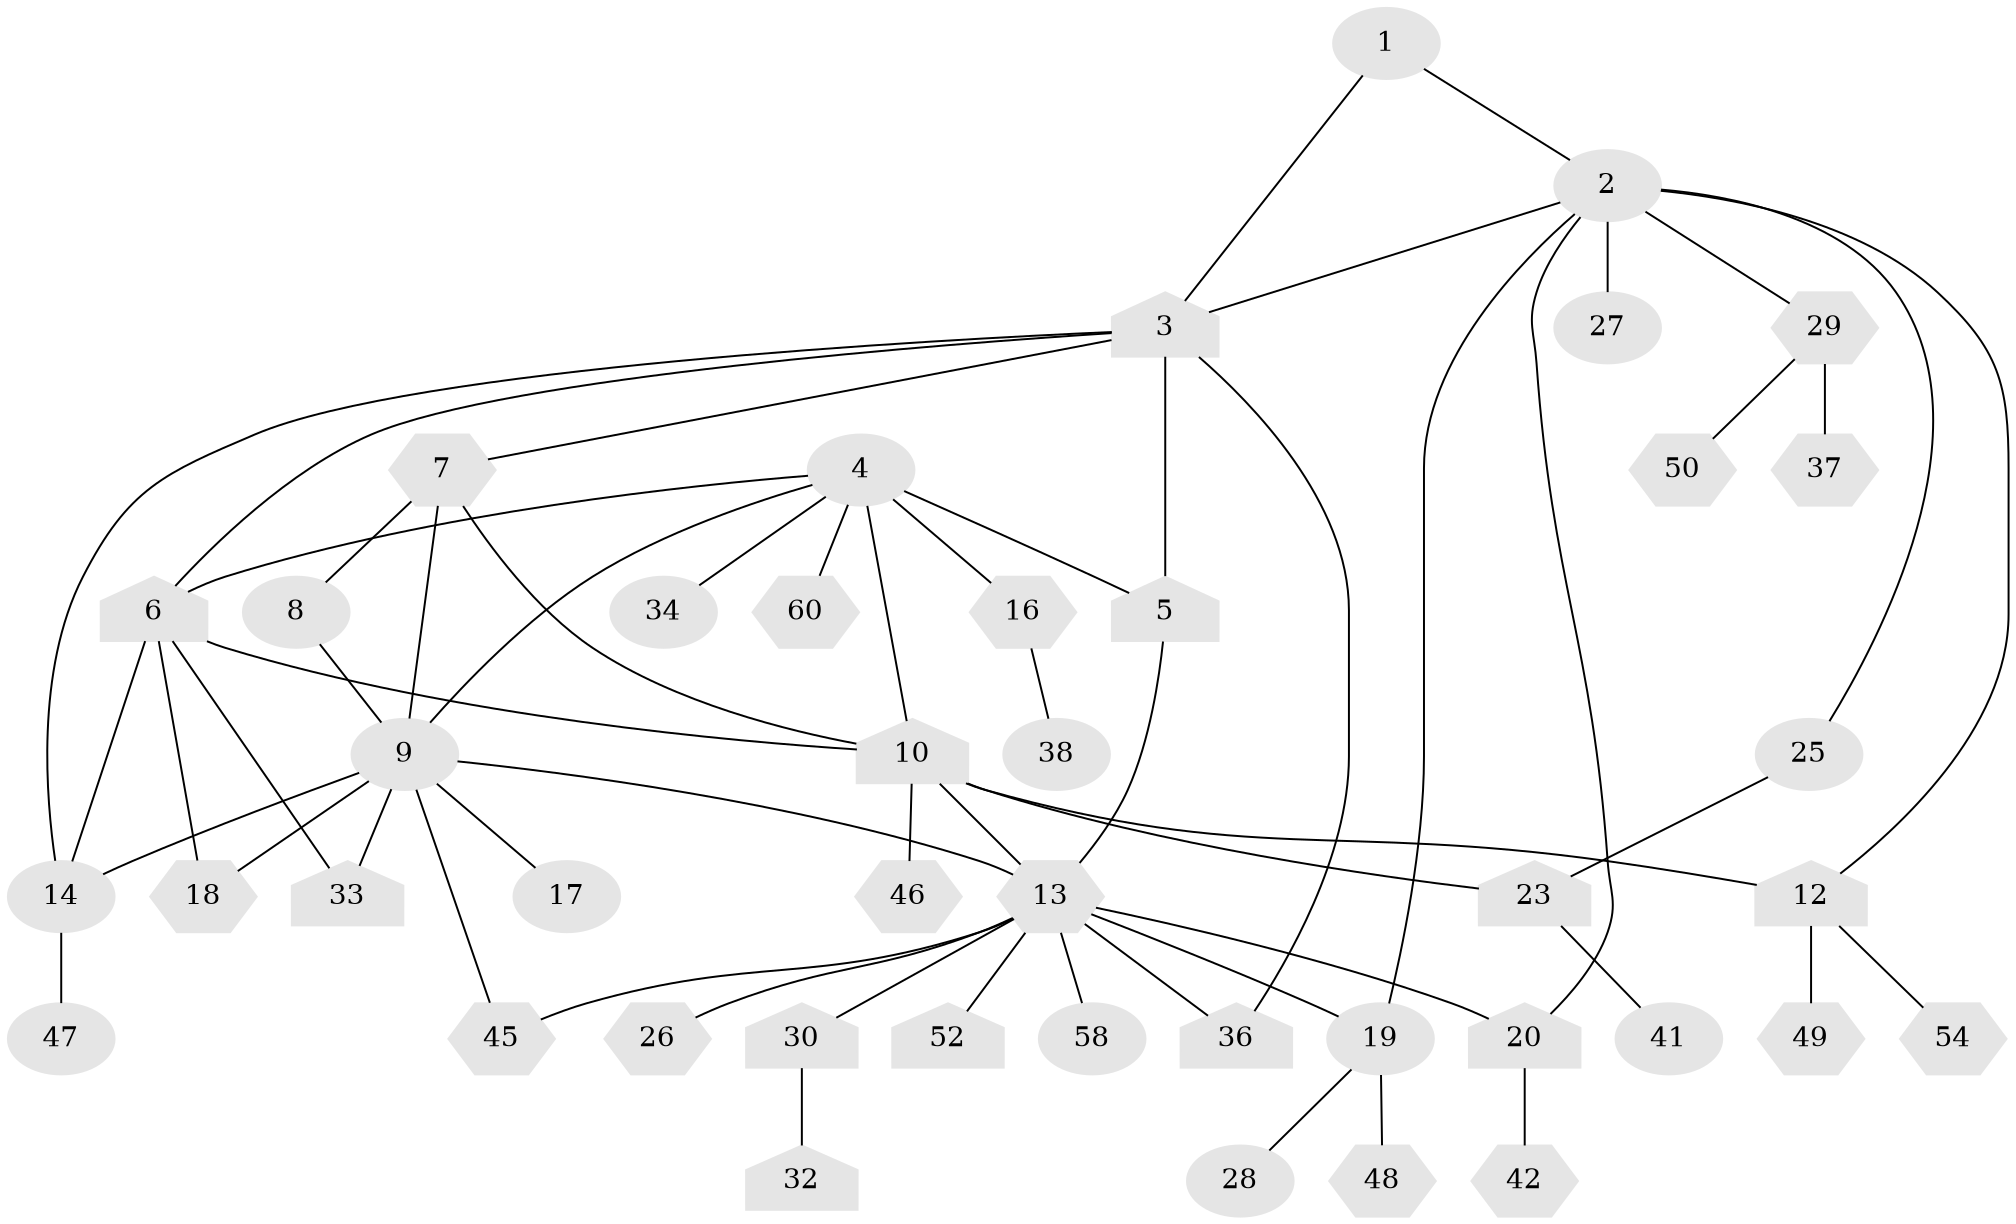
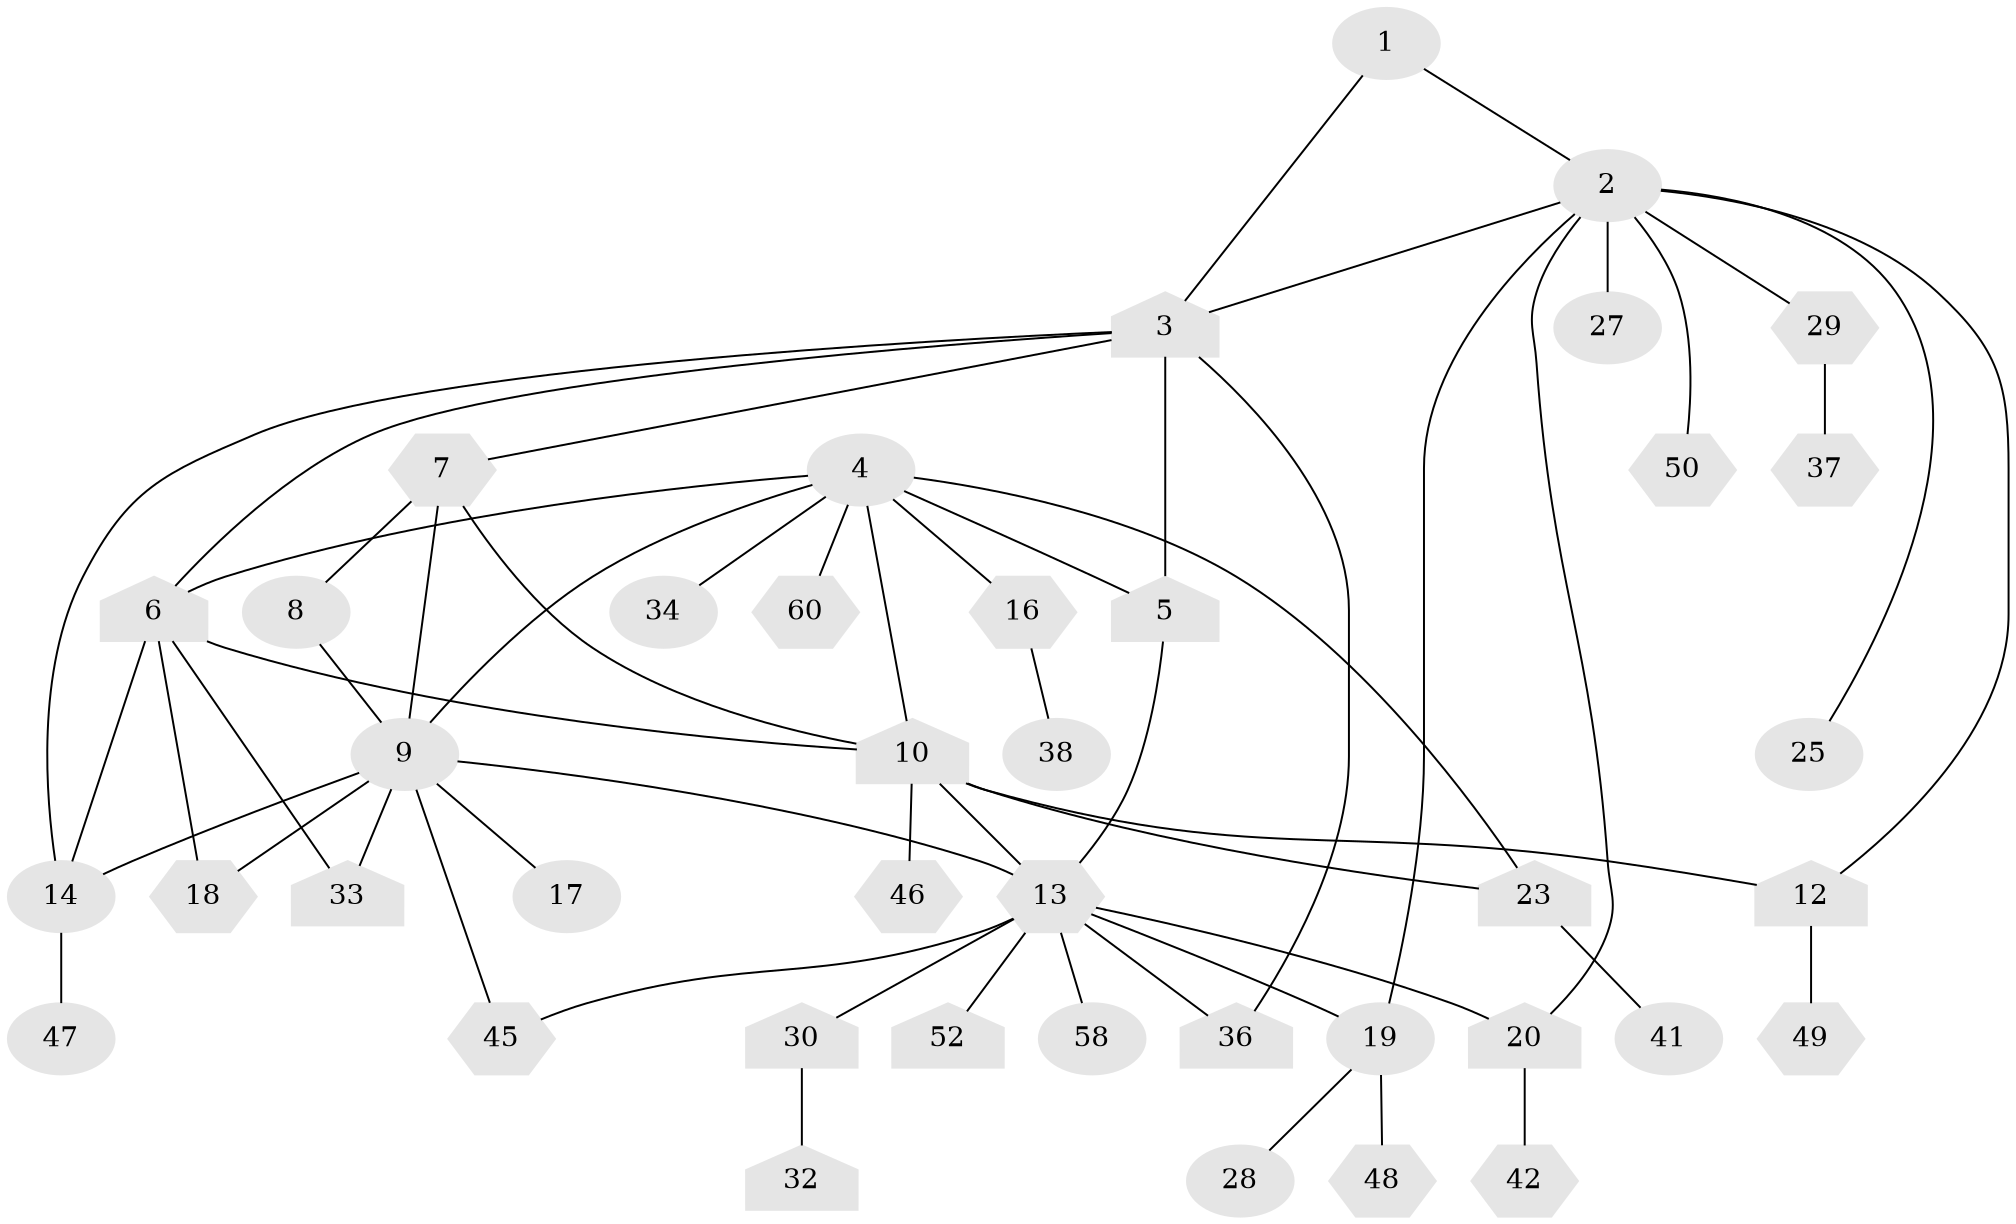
edge "29" -- "50": now "2" -- "50"
edge "25" -- "23": now "4" -- "23"
node "26": removed
node "54": removed
